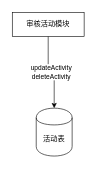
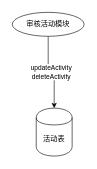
node "审核活动模块": shape rectangle -> ellipse
